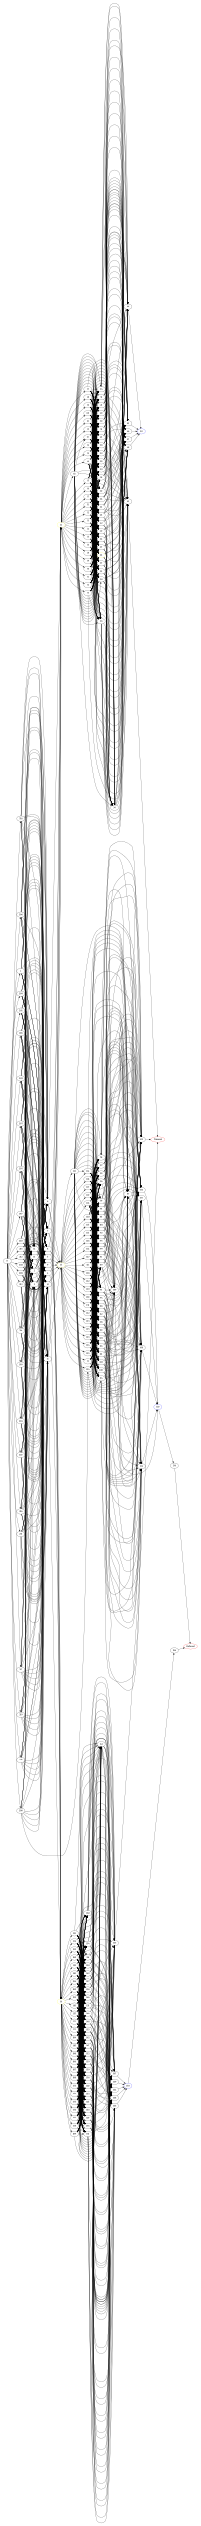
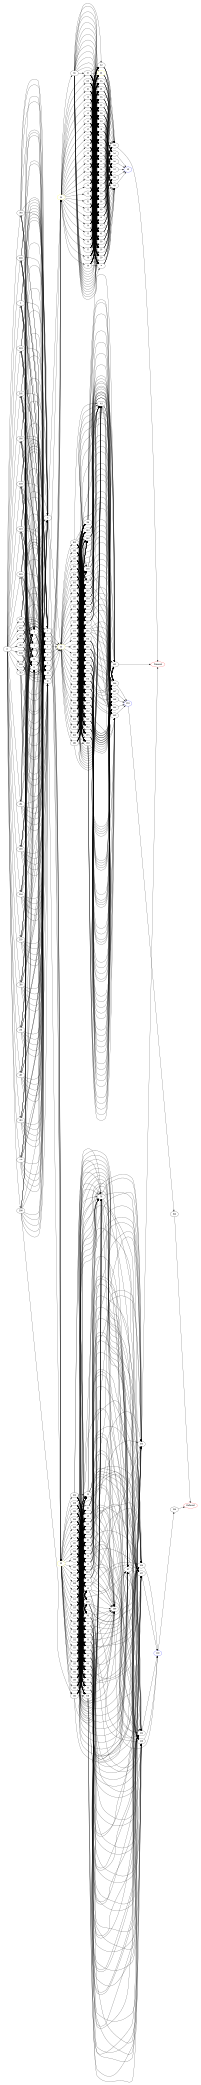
edge "30" -> "45": added
edge "26" -> "34": now "26" -> "44"
edge "121" -> "114": now "121" -> "91"
edge "129" -> "78": now "99" -> "78"
